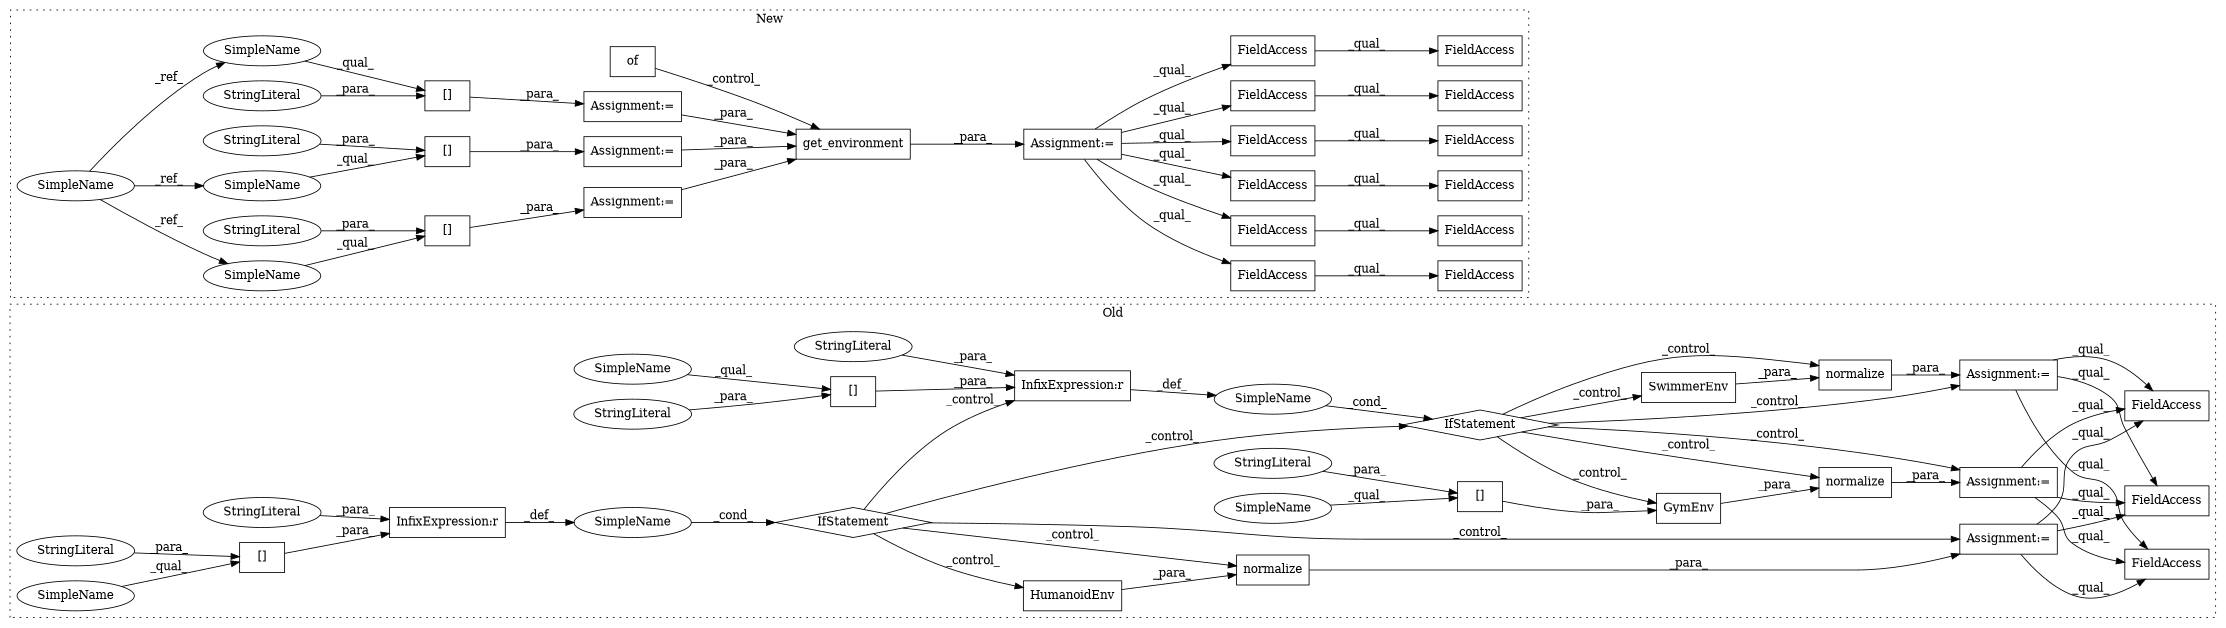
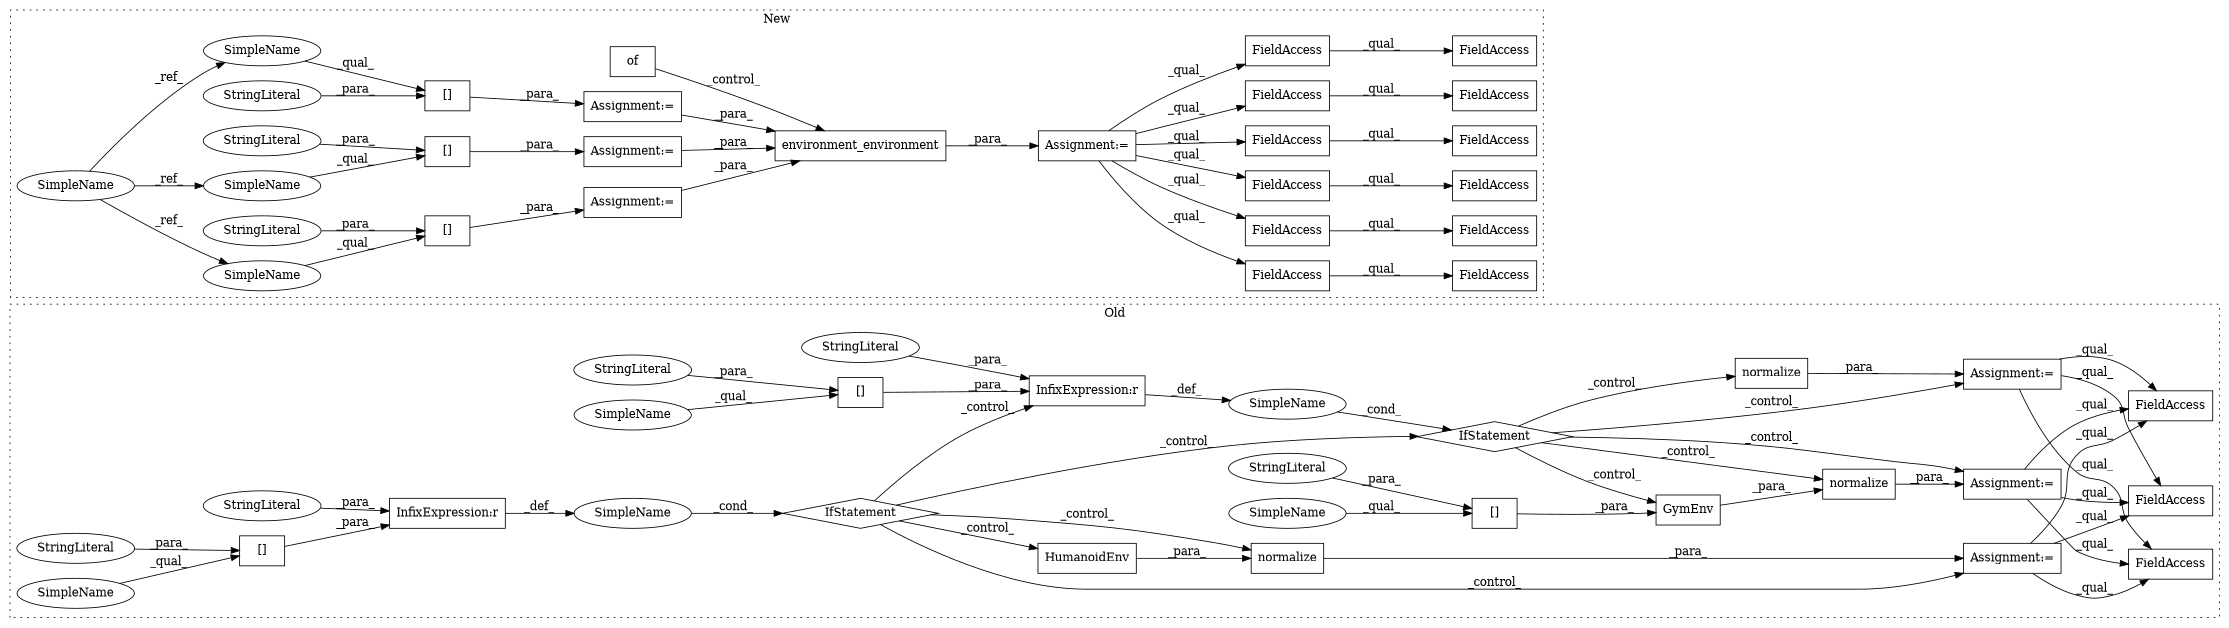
node "get_environment": label "get_environment" -> "environment_environment"
node "SwimmerEnv": removed
